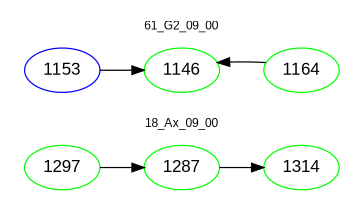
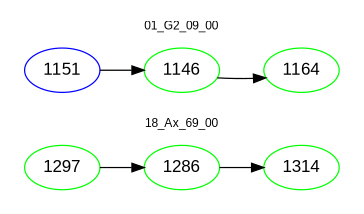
cluster "61_G2_09_00": label "61_G2_09_00" -> "01_G2_09_00"
edge "1164" -> "1146": reversed
node "1153": label "1153" -> "1151"
cluster "18_Ax_09_00": label "18_Ax_09_00" -> "18_Ax_69_00"
node "1287": label "1287" -> "1286"
